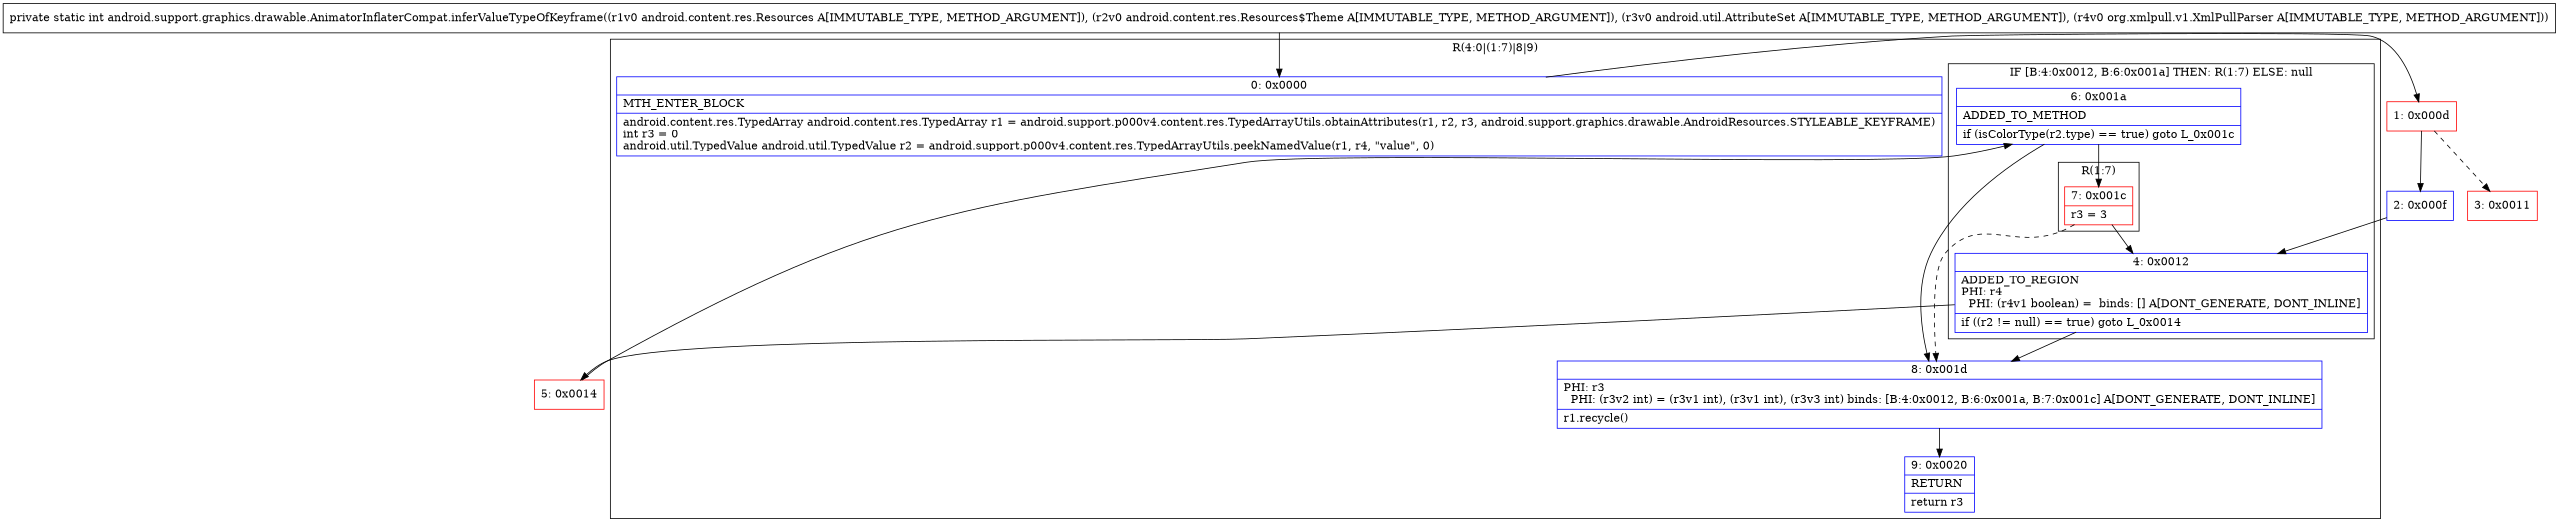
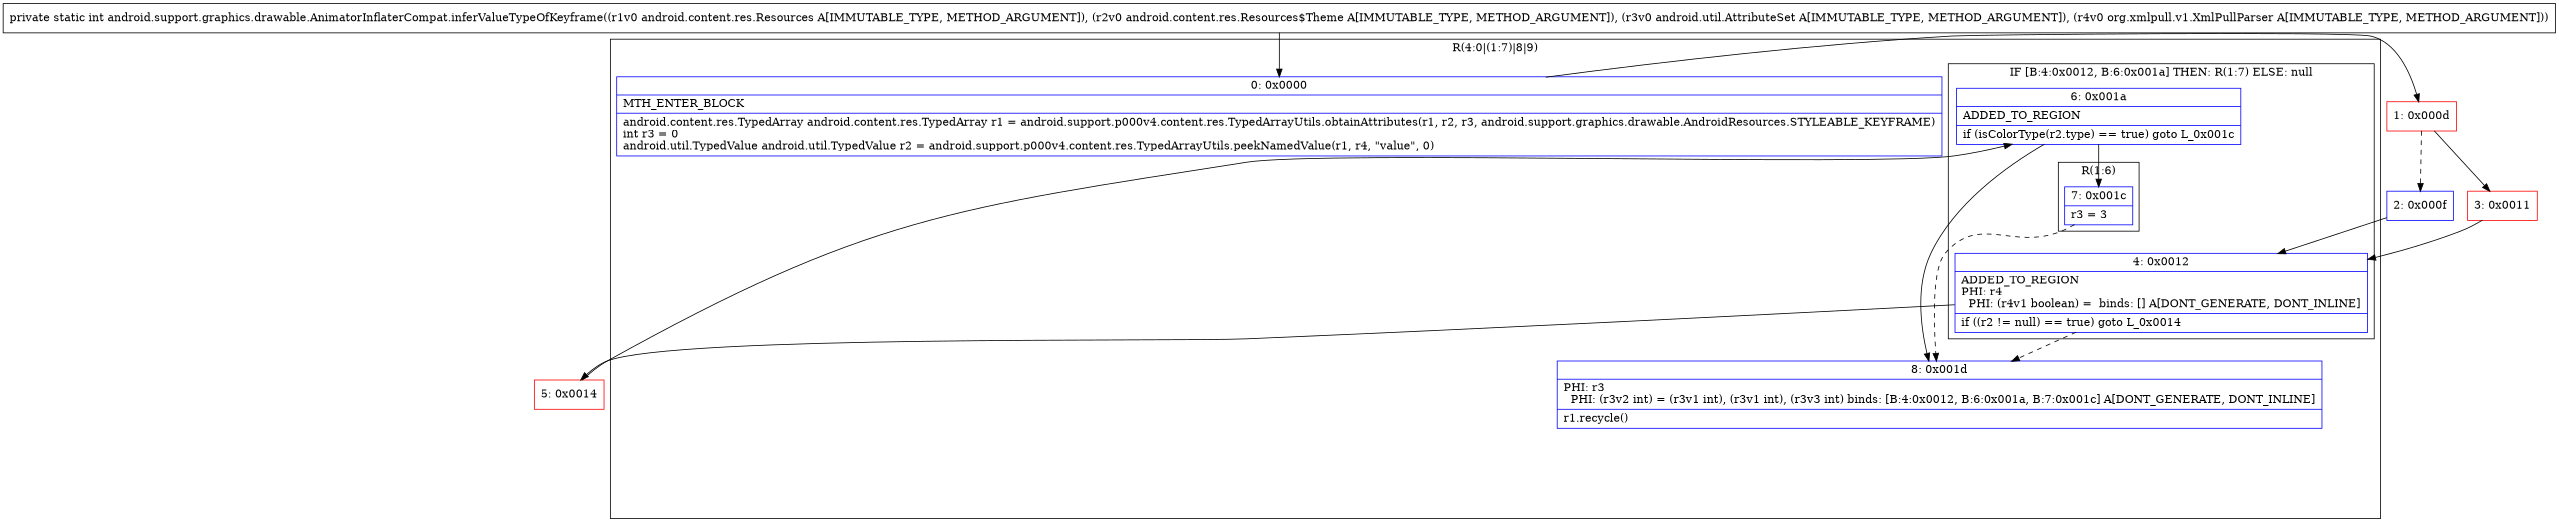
node "6: 0x001a": text "ADDED_TO_METHOD" -> "ADDED_TO_REGION"
edge "1: 0x000d" -> "2: 0x000f": style solid -> dashed
edge "1: 0x000d" -> "3: 0x0011": style dashed -> solid
cluster "R(1:7)": label "R(1:7)" -> "R(1:6)"
node "7: 0x001c": color red -> blue
edge "7: 0x001c" -> "4: 0x0012": now "3: 0x0011" -> "4: 0x0012"
edge "4: 0x0012" -> "8: 0x001d": style solid -> dashed
node "9: 0x0020": removed
